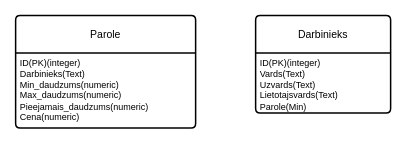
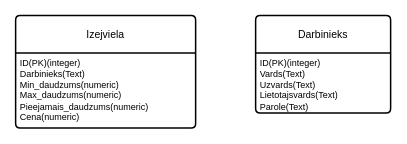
node "Parole": label "Parole" -> "Izejviela"
node "ID(PK)(integer) Vards(Text) Uzvards(Text) Lietotajsvards(Text) Parole(Min)": label "ID(PK)(integer) Vards(Text) Uzvards(Text) Lietotajsvards(Text) Parole(Min)" -> "ID(PK)(integer) Vards(Text) Uzvards(Text) Lietotajsvards(Text) Parole(Text)"
